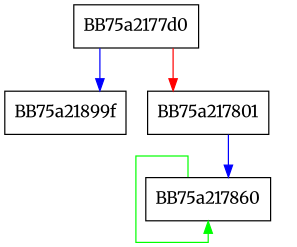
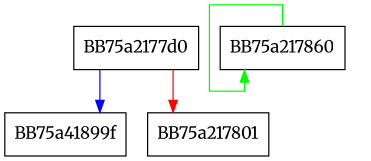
node "BB75a21899f": label "BB75a21899f" -> "BB75a41899f"
edge "BB75a217801" -> "BB75a217860": removed
